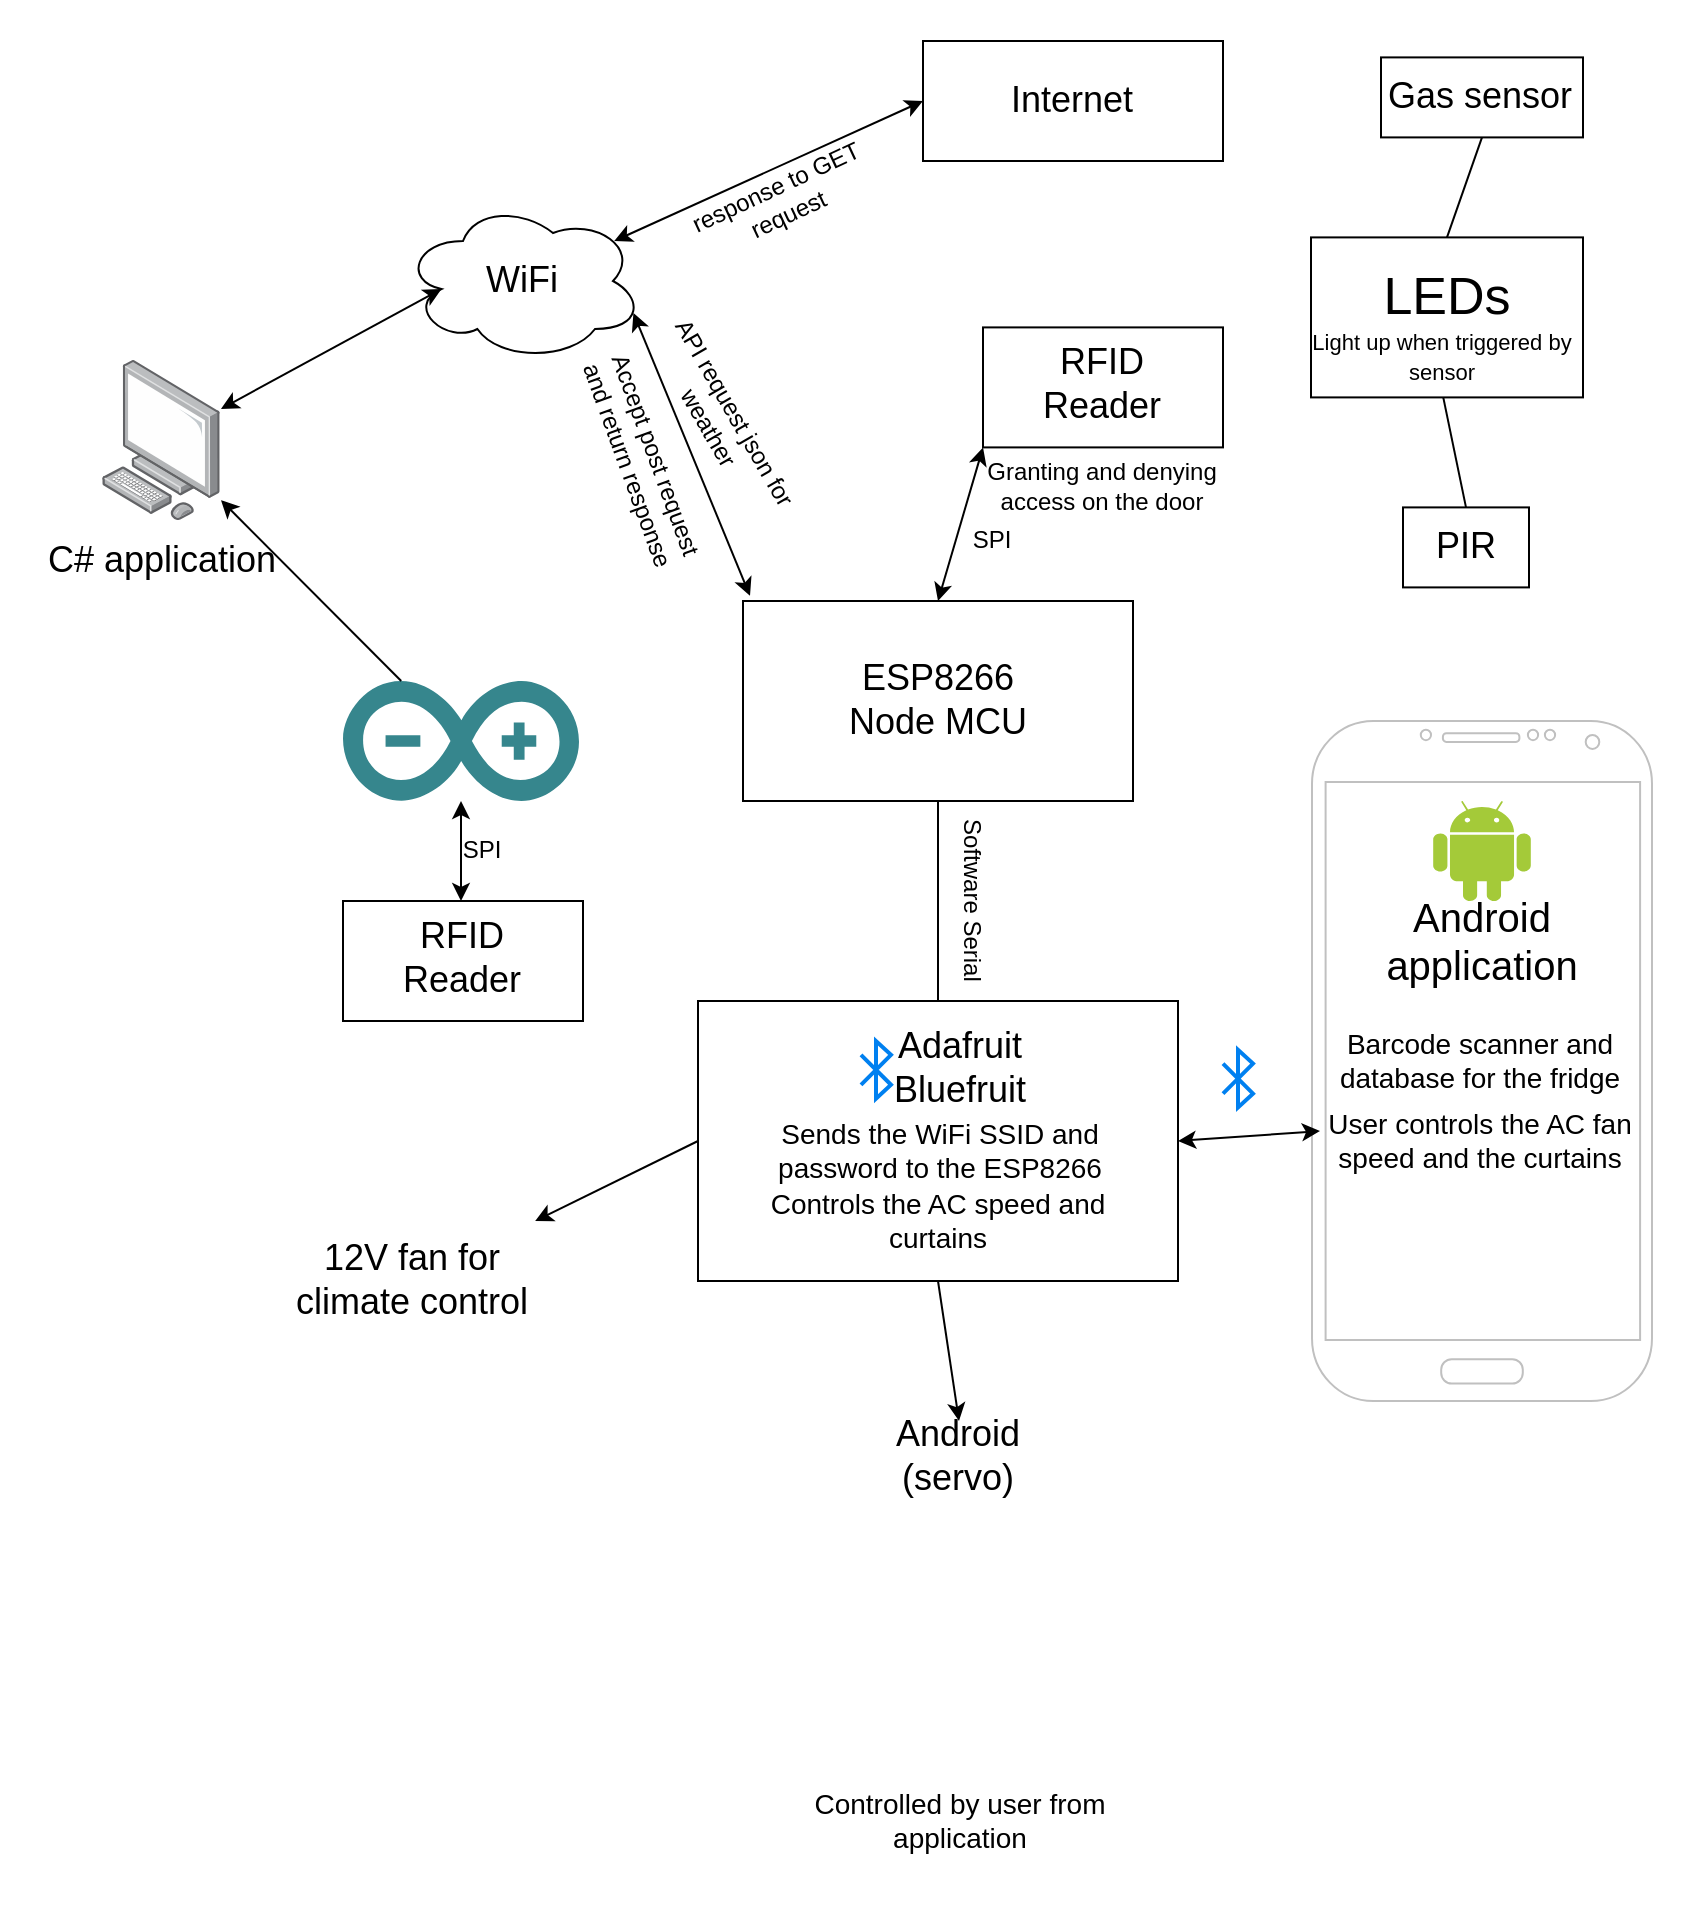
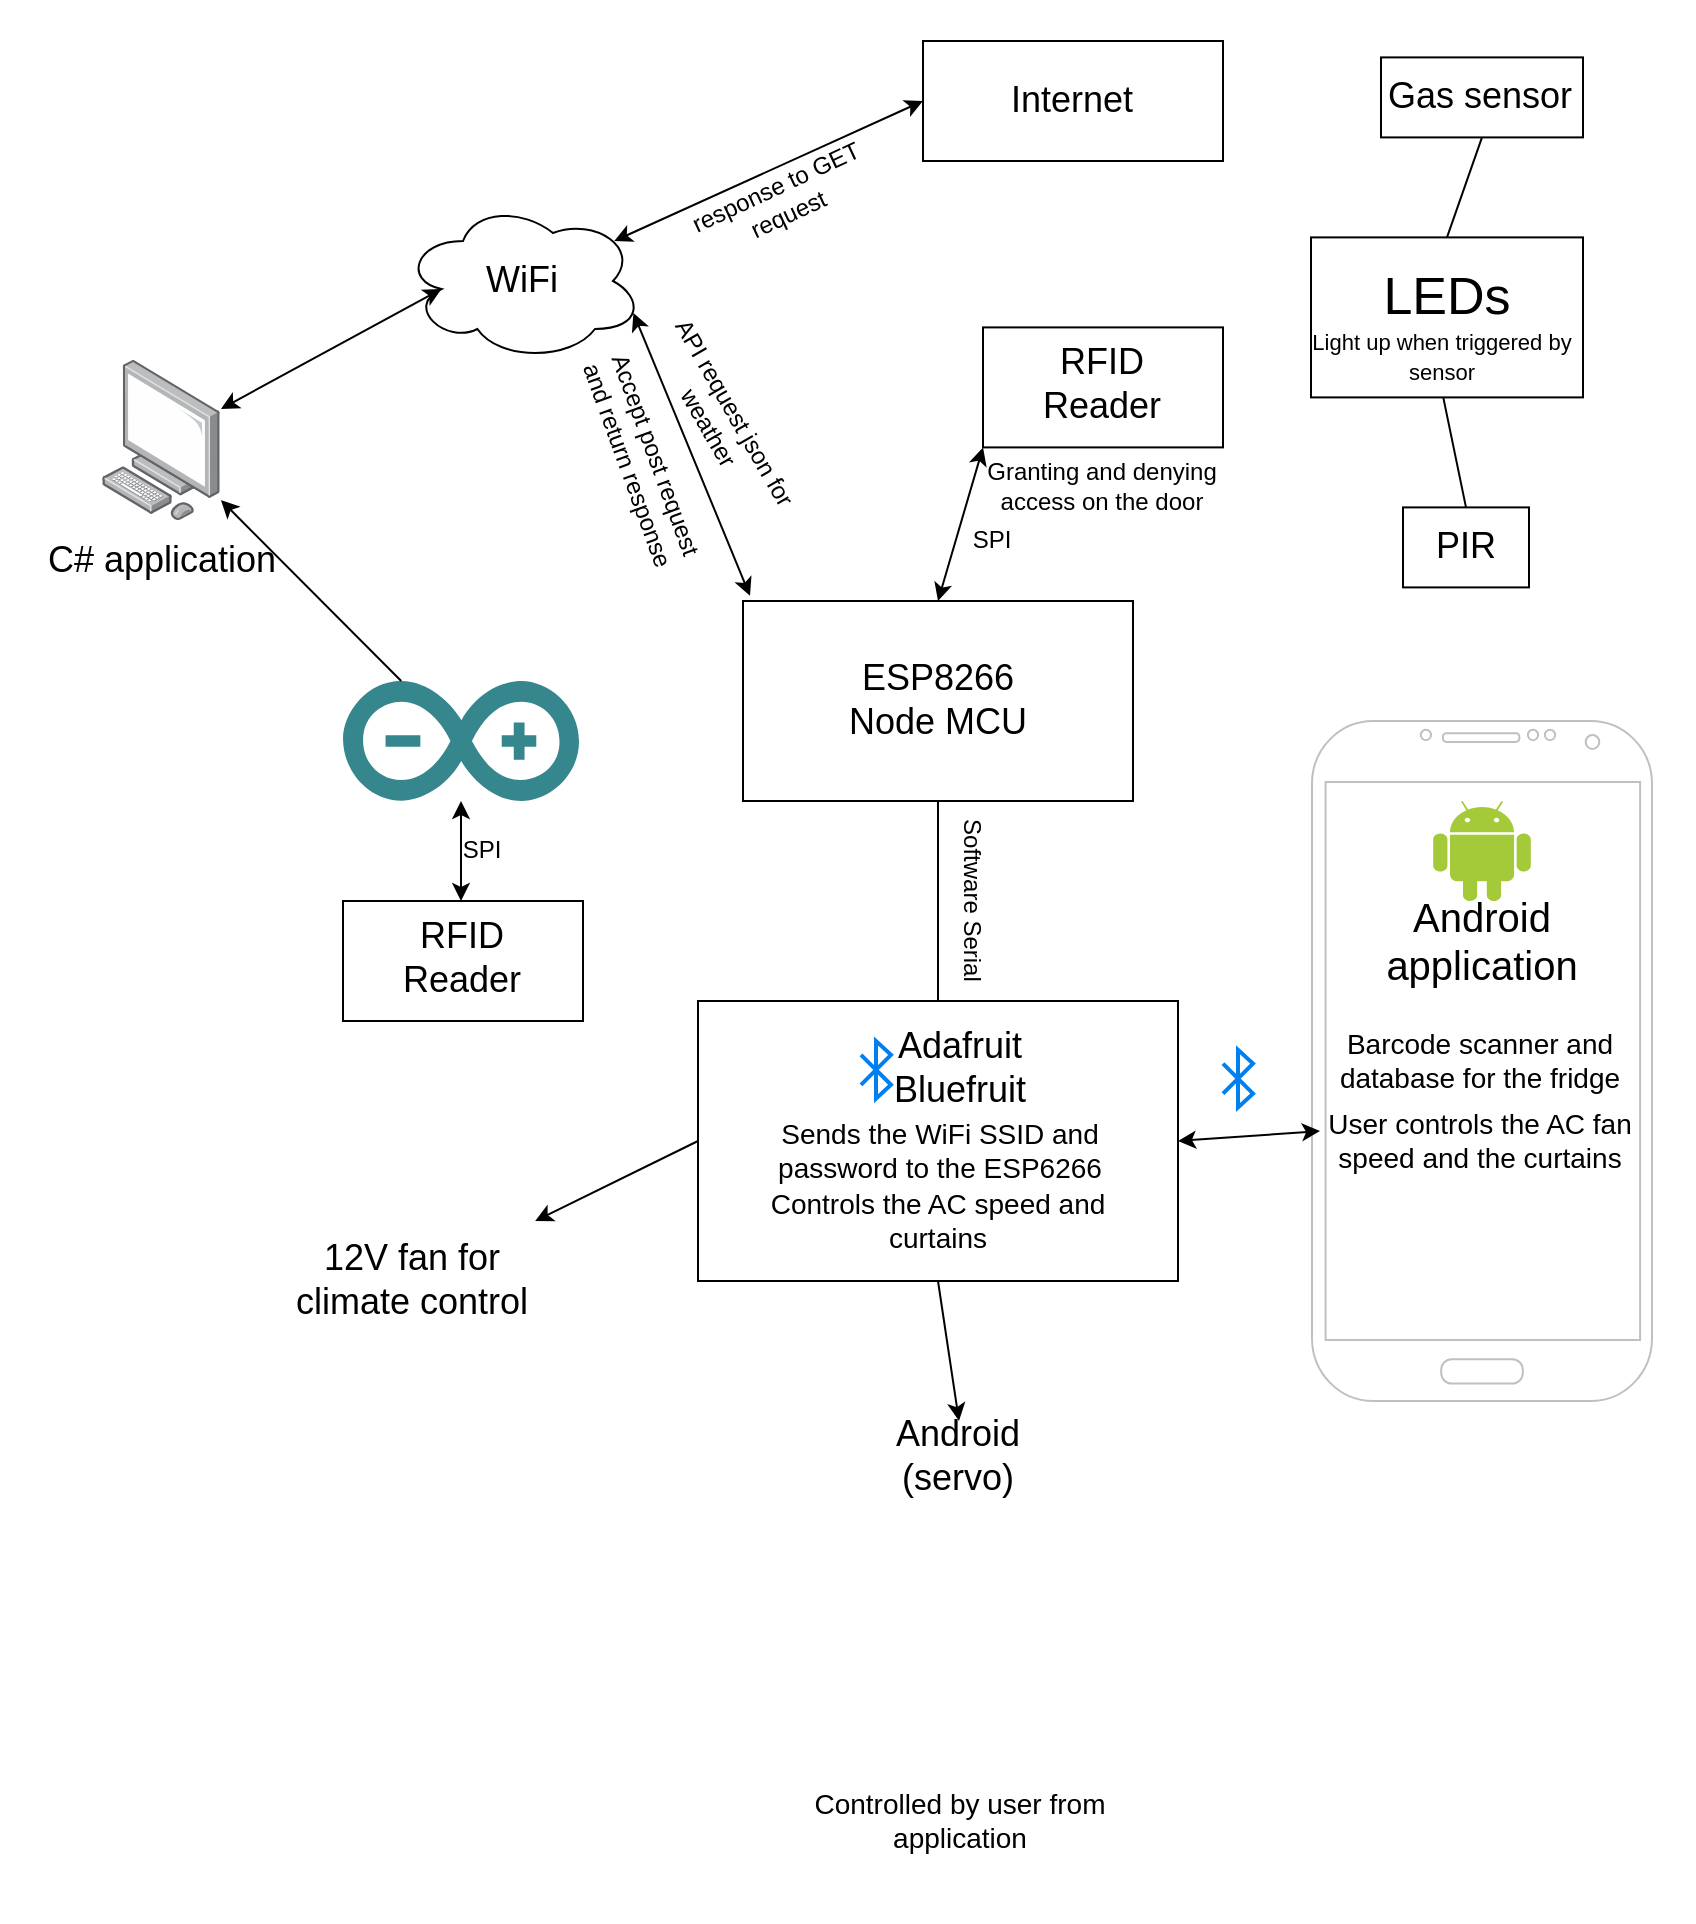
node "Sends the WiFi SSID and password to the ESP8266": label "Sends the WiFi SSID and password to the ESP8266" -> "Sends the WiFi SSID and password to the ESP6266"
